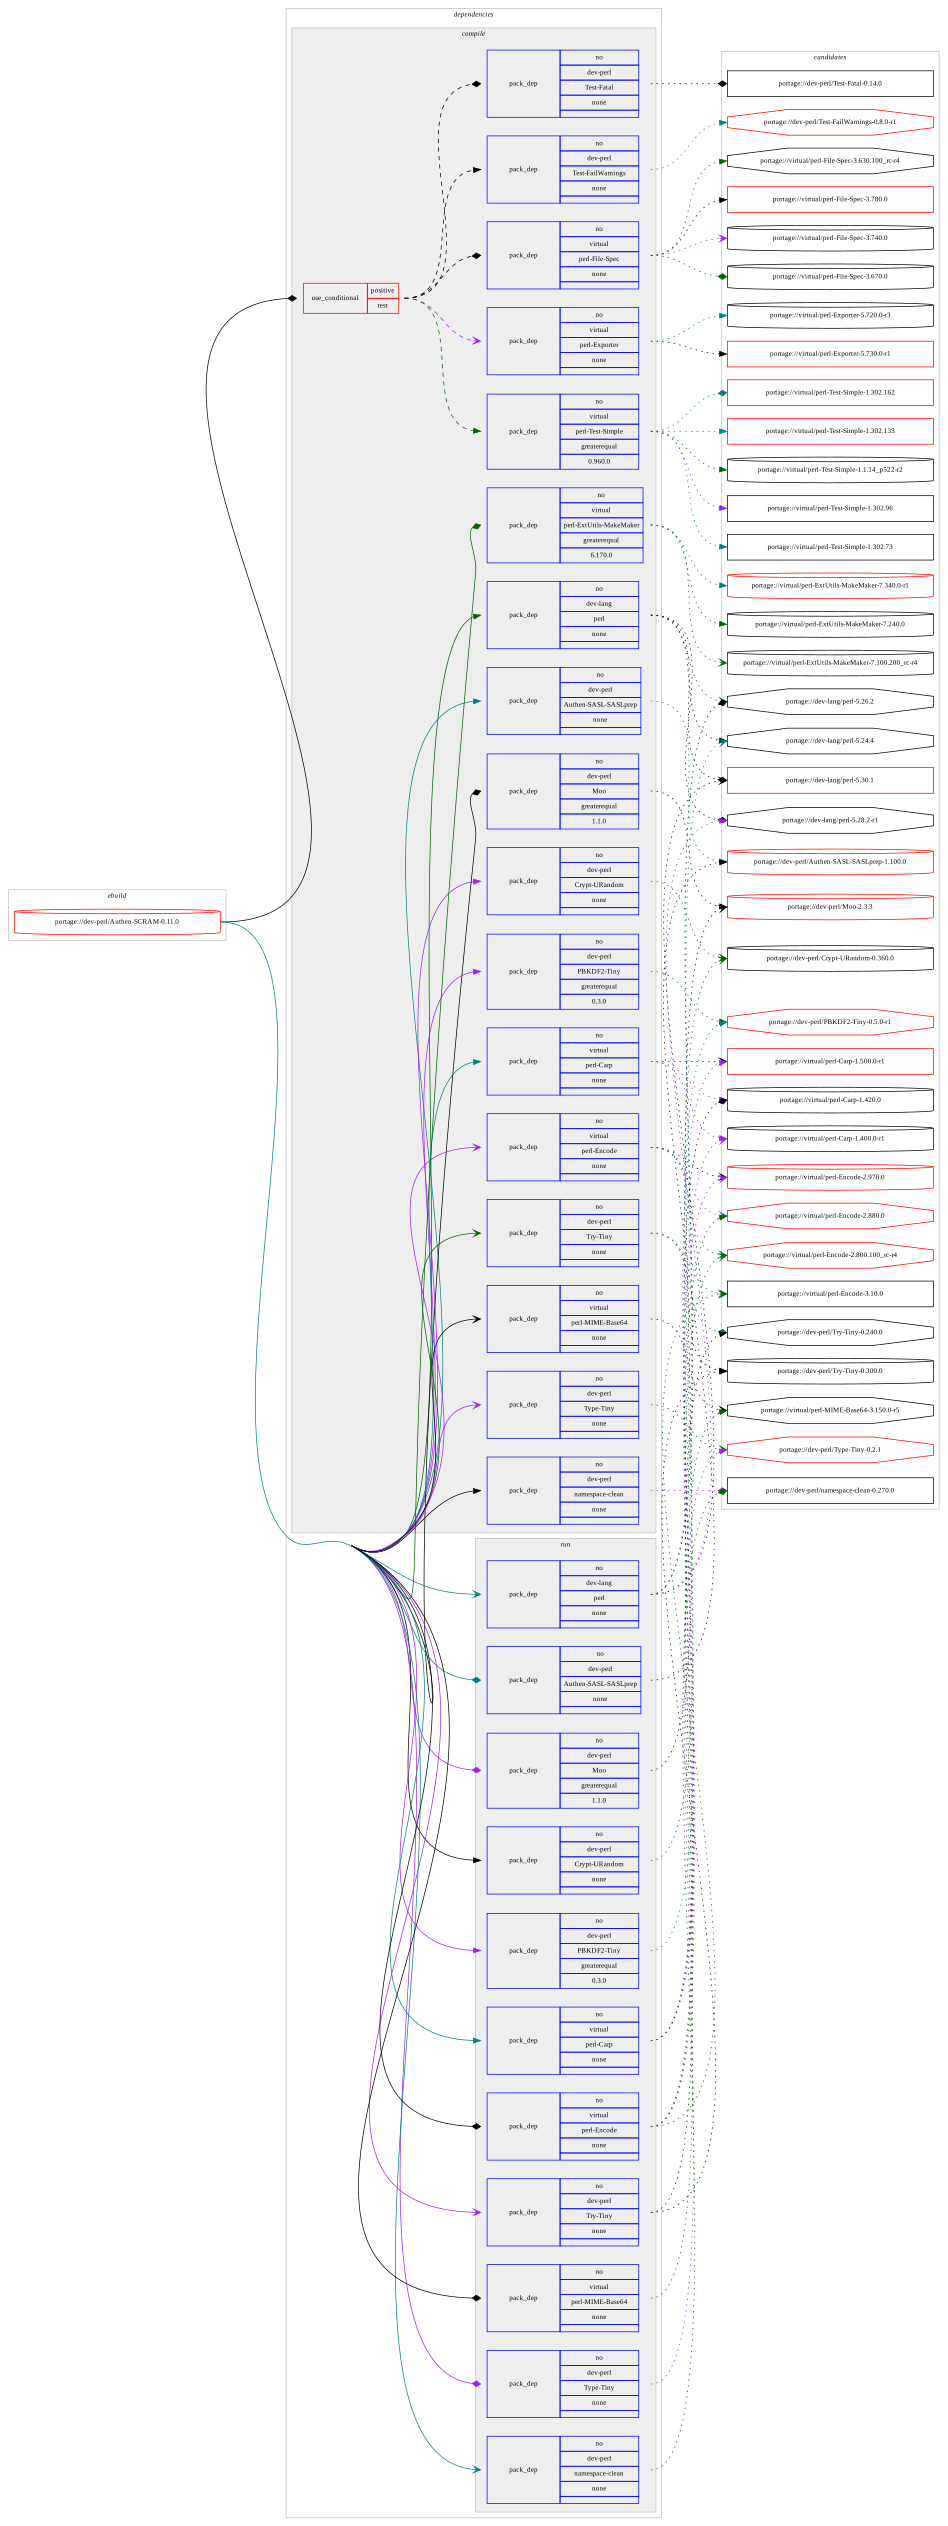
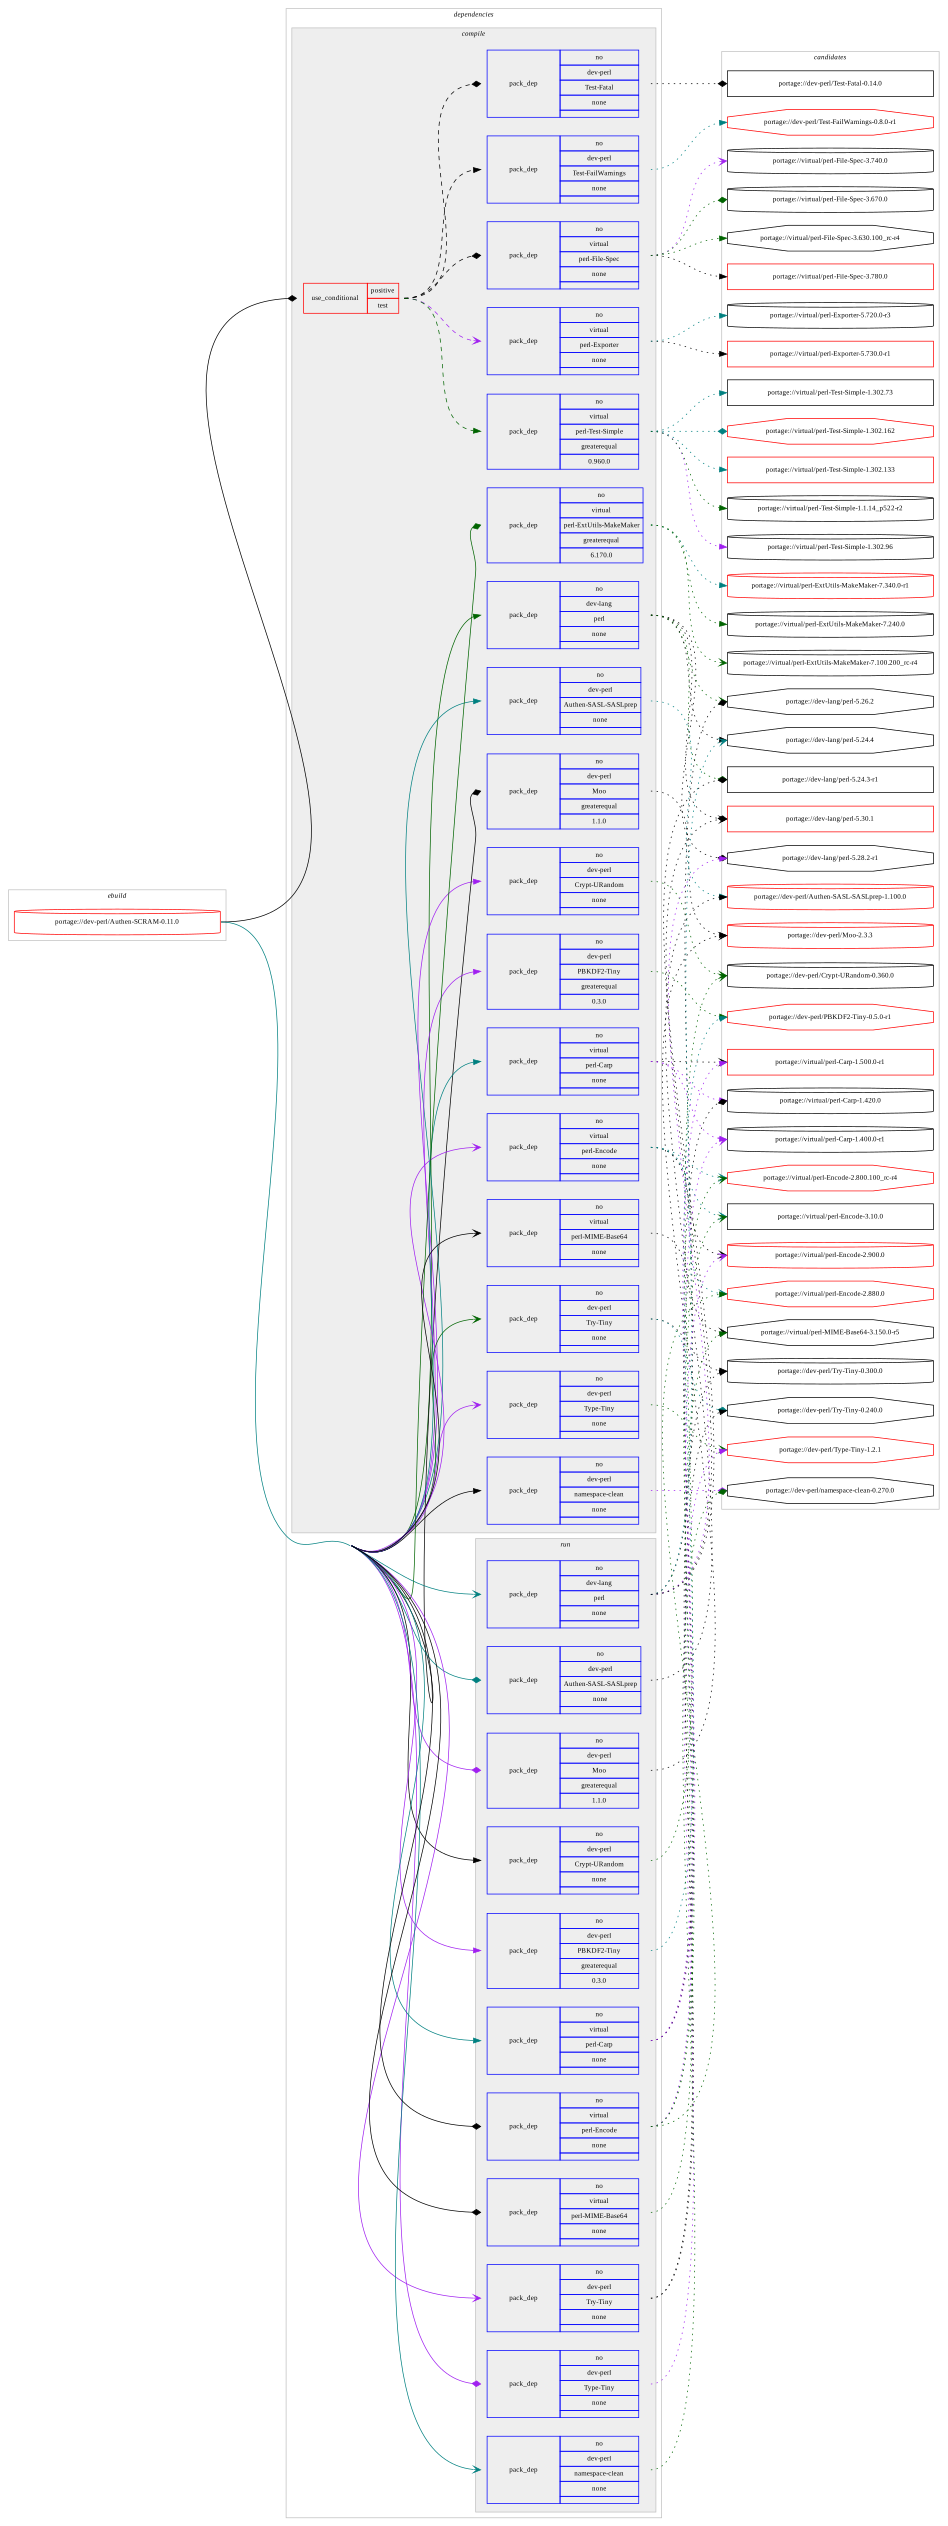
node "portage://virtual/perl-Test-Simple-1.302.162": shape box -> octagon
node "portage://virtual/perl-Test-Simple-1.302.96": shape box -> cylinder
node "portage://dev-lang/perl-5.24.3-r1": added
node "portage://virtual/perl-Encode-2.970.0": label "portage://virtual/perl-Encode-2.970.0" -> "portage://virtual/perl-Encode-2.900.0"
node "portage://dev-perl/Type-Tiny-0.2.1": label "portage://dev-perl/Type-Tiny-0.2.1" -> "portage://dev-perl/Type-Tiny-1.2.1"
node "portage://dev-perl/namespace-clean-0.270.0": shape box -> octagon
